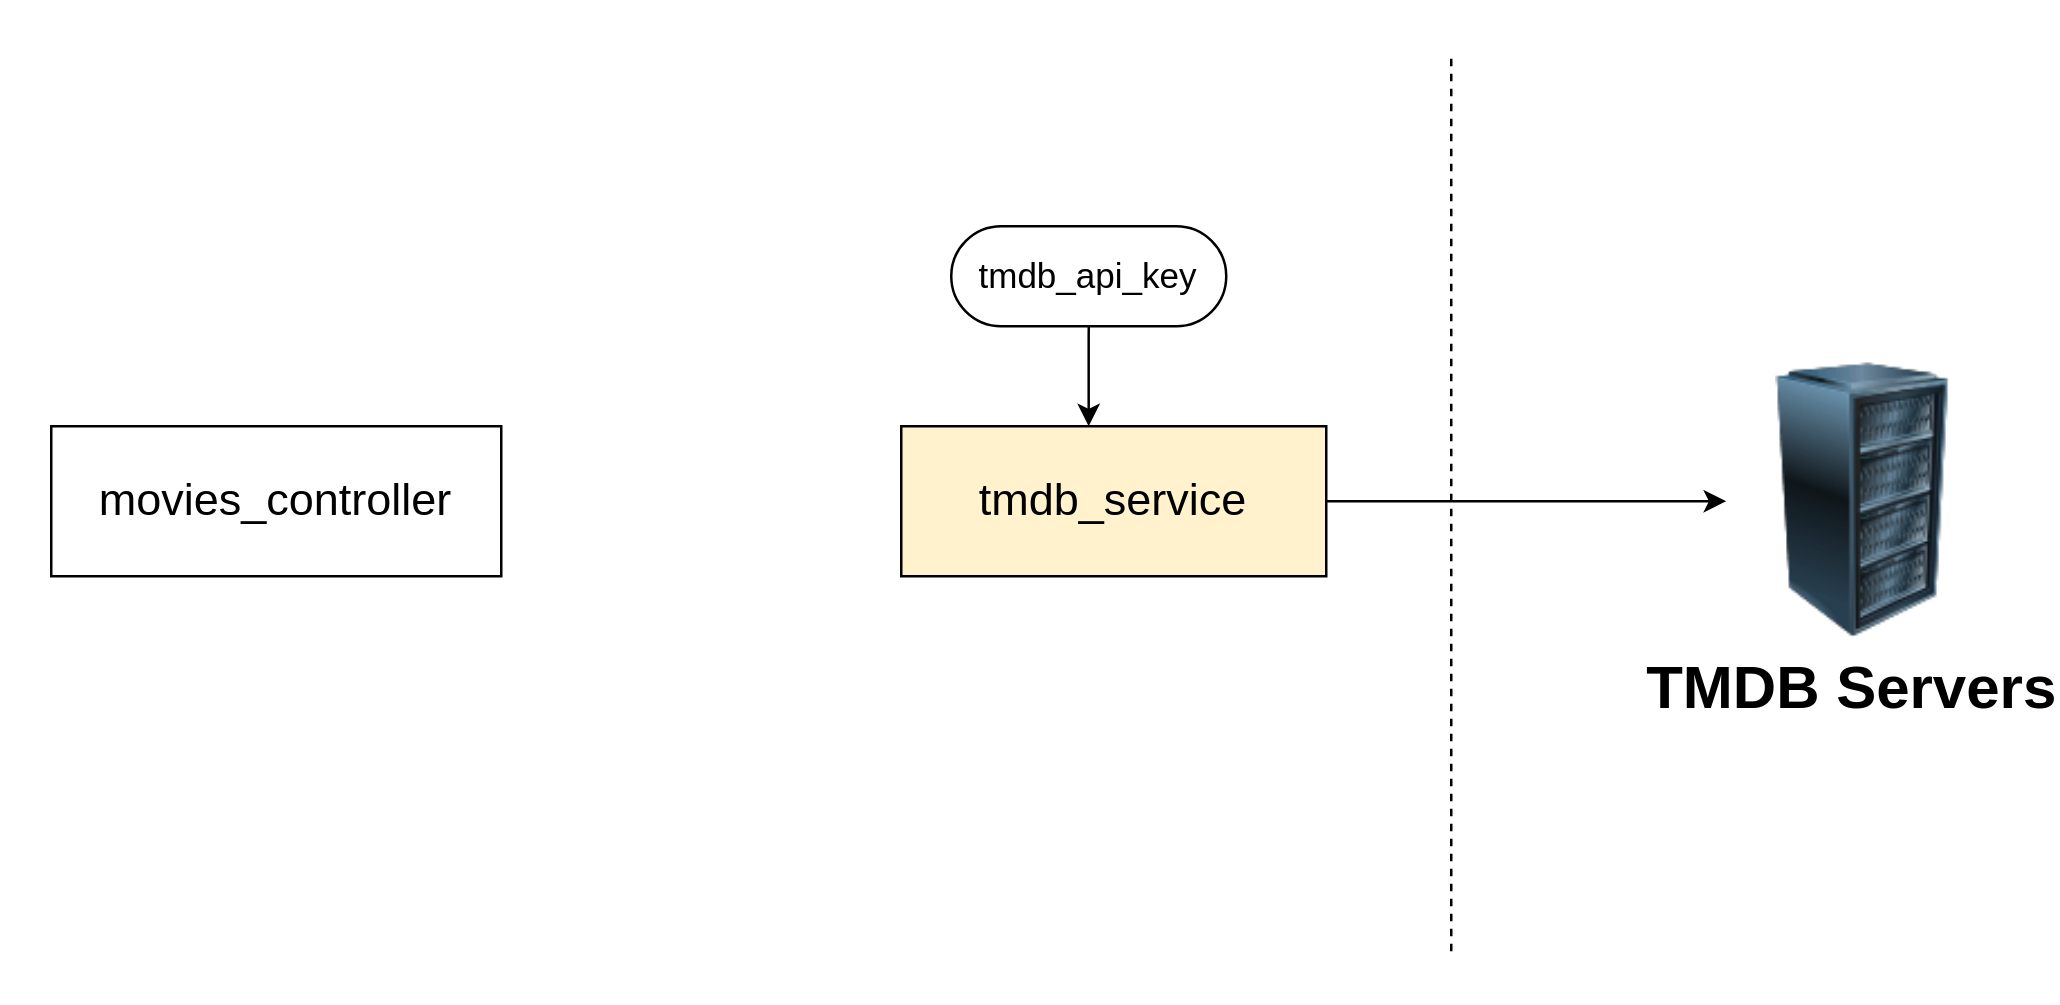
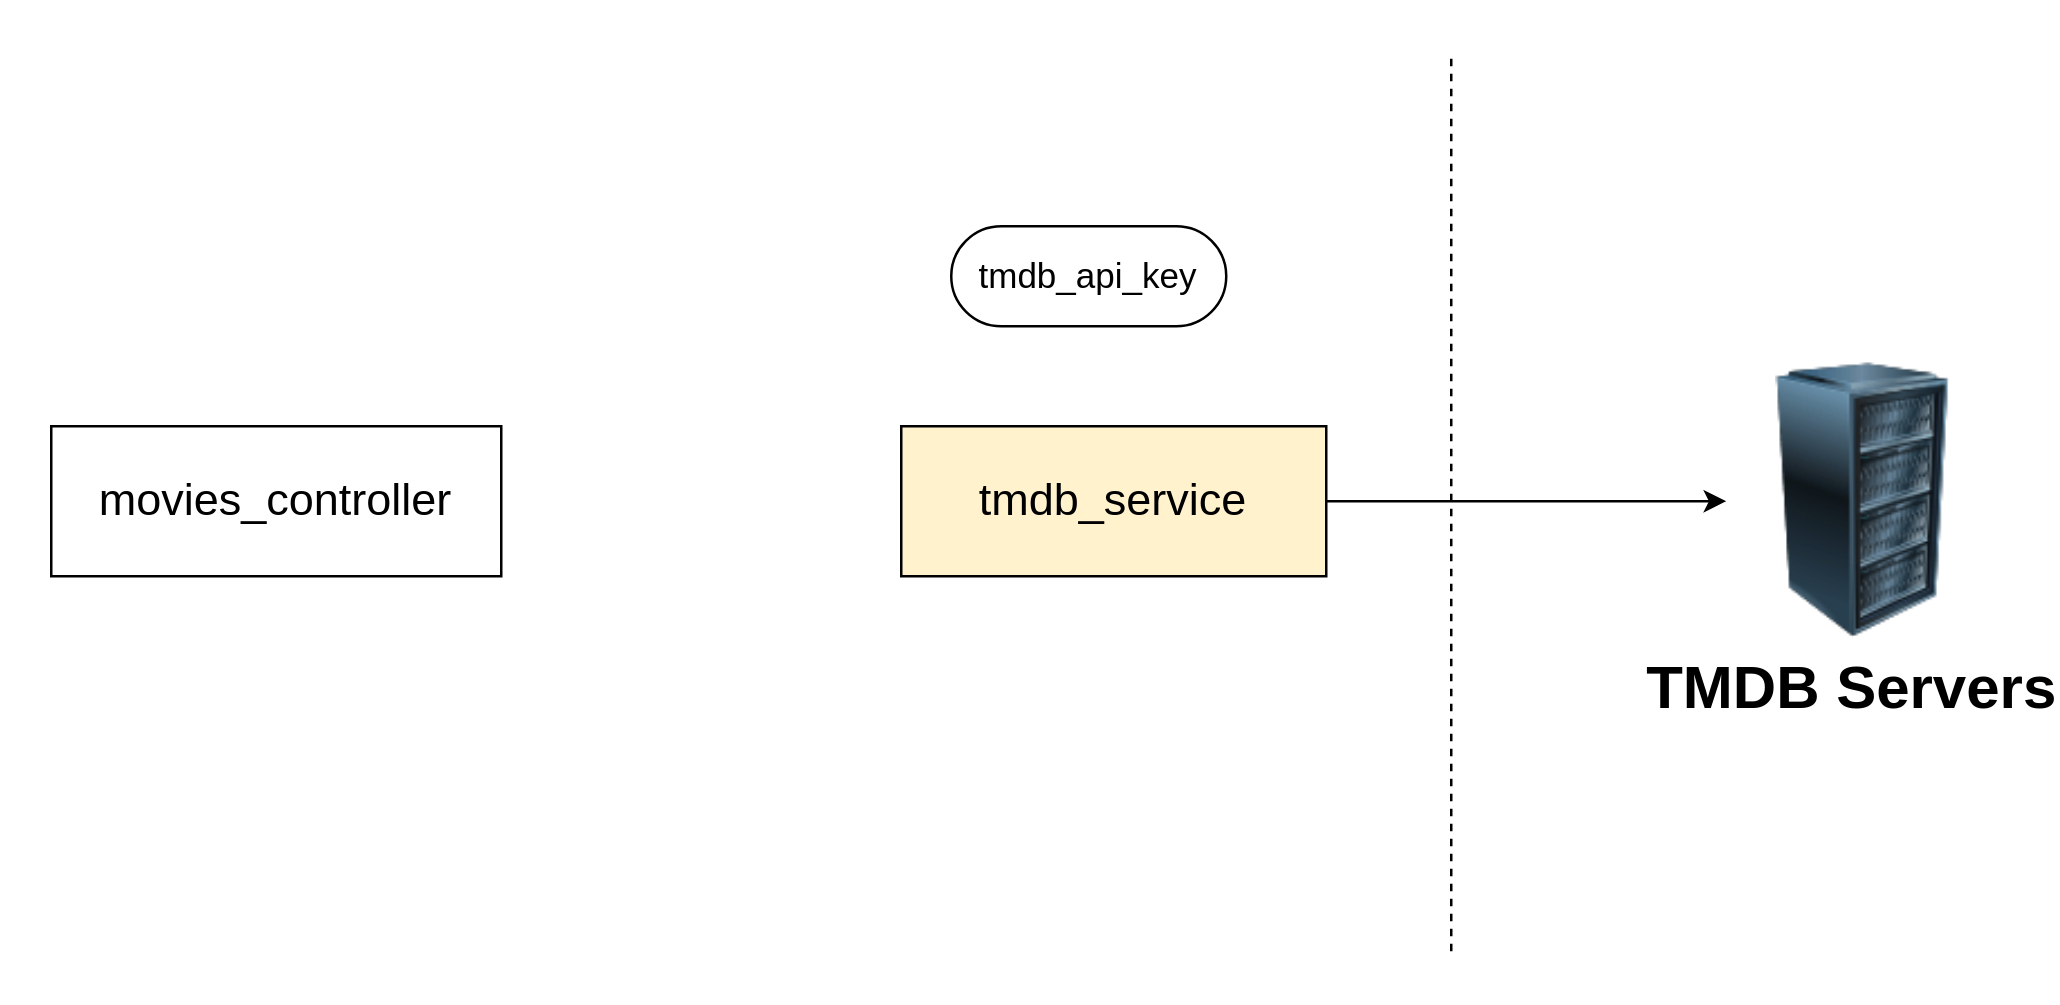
edge "tmdb_api_key" -> "tmdb_service": removed
